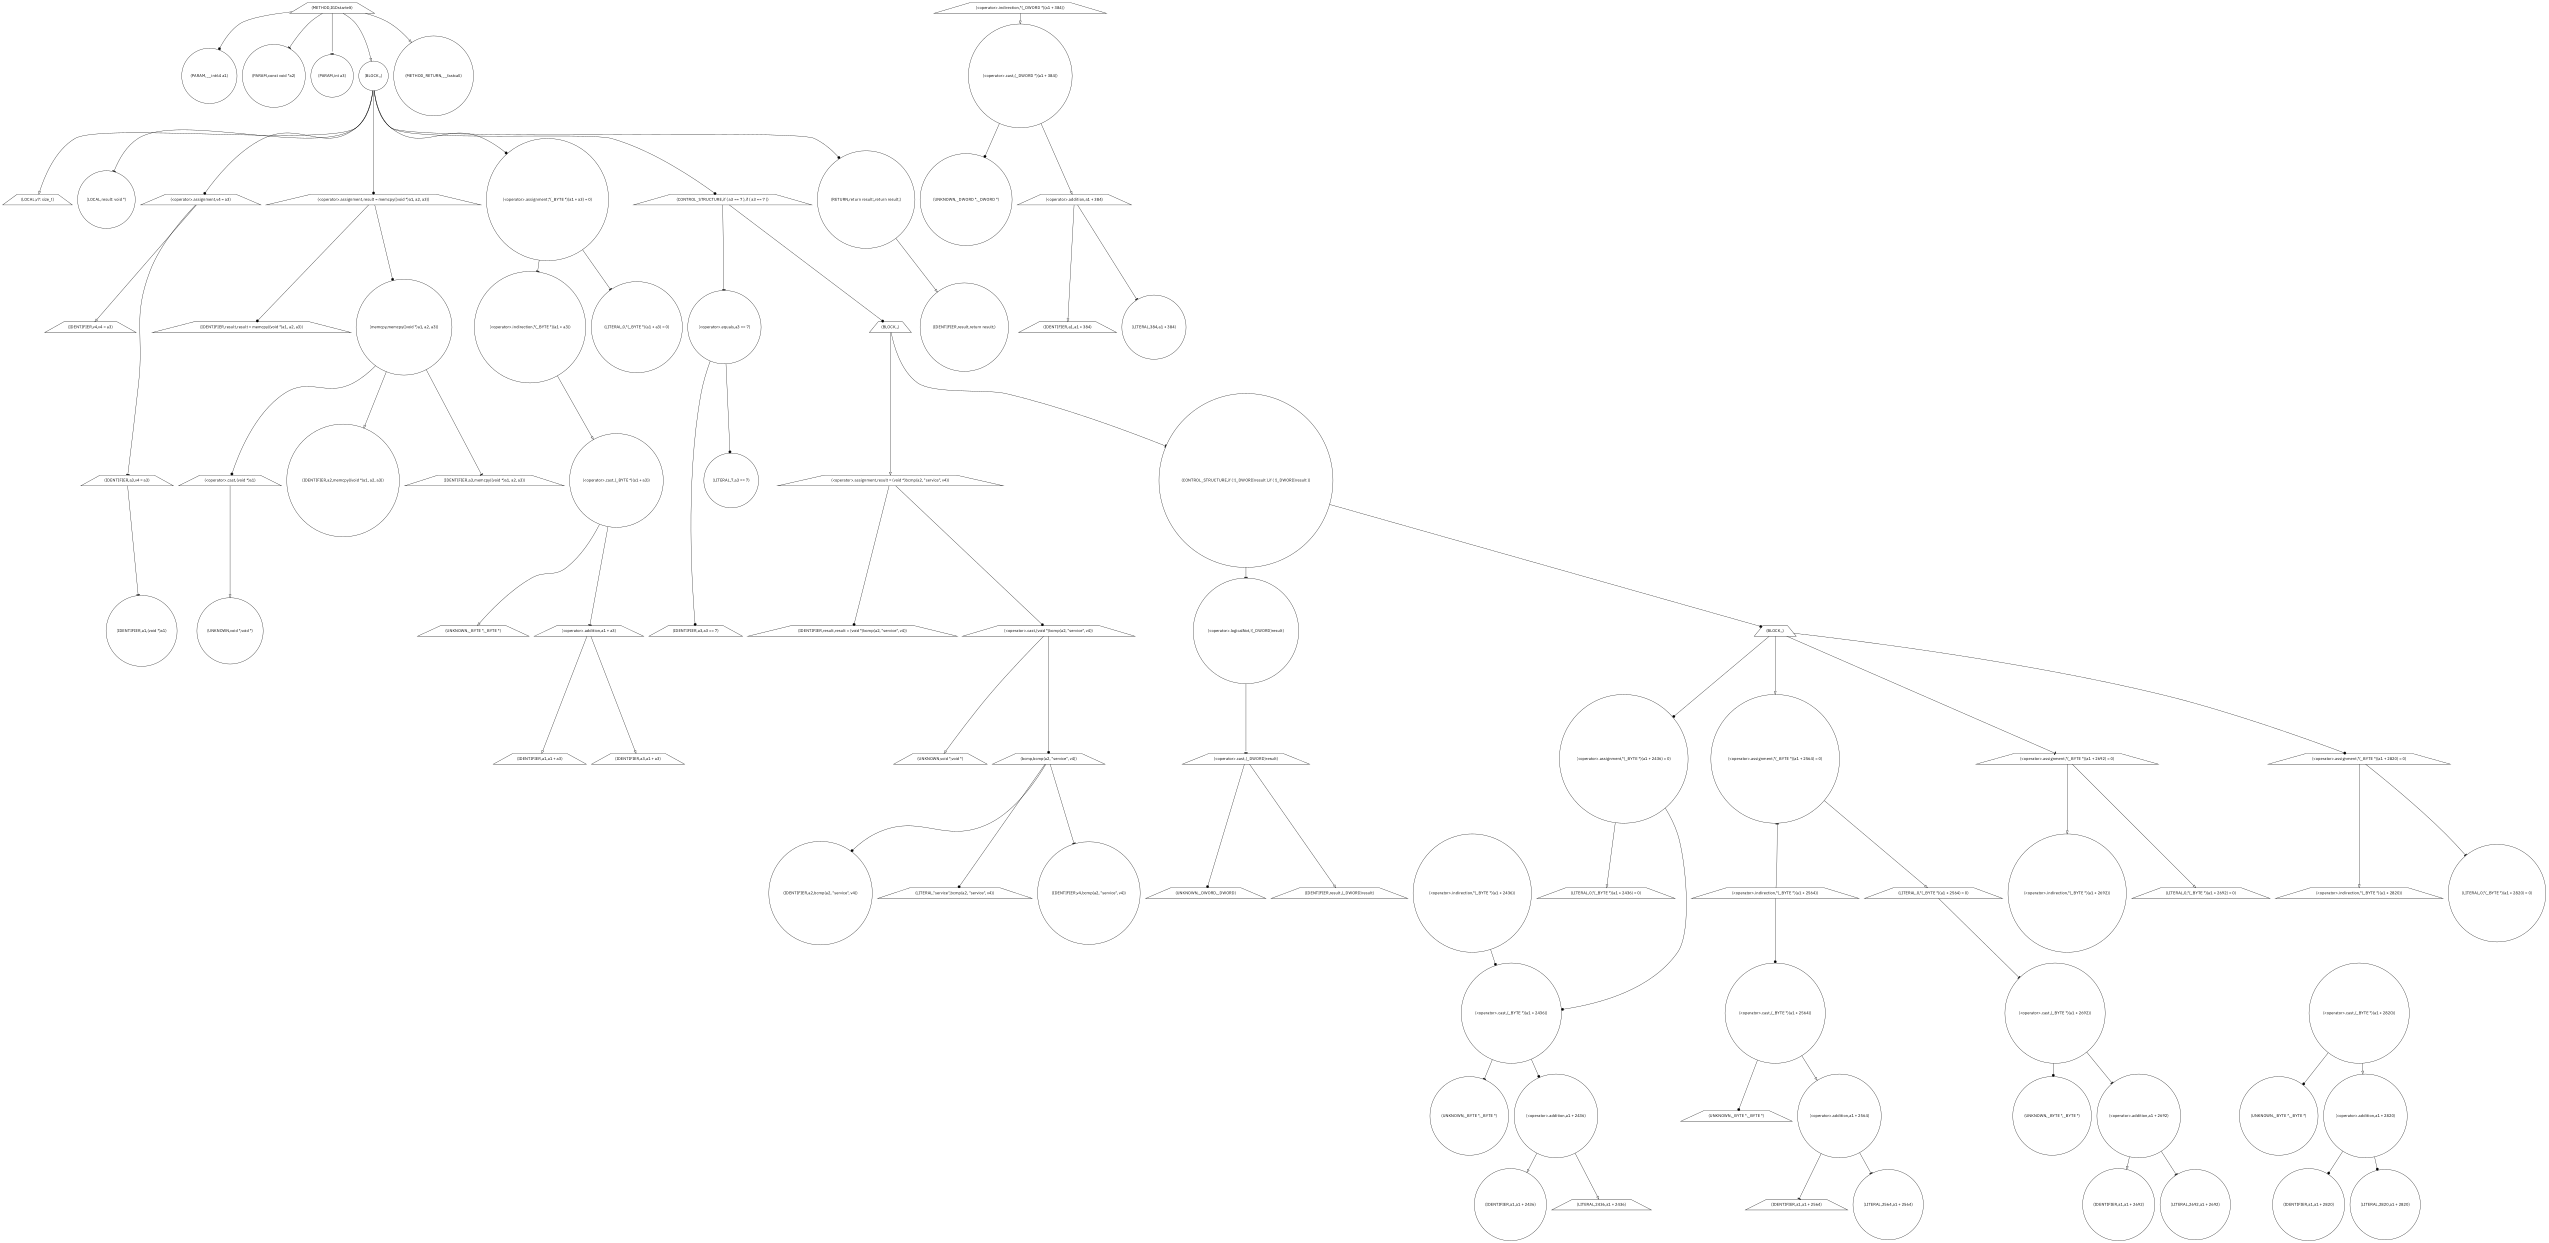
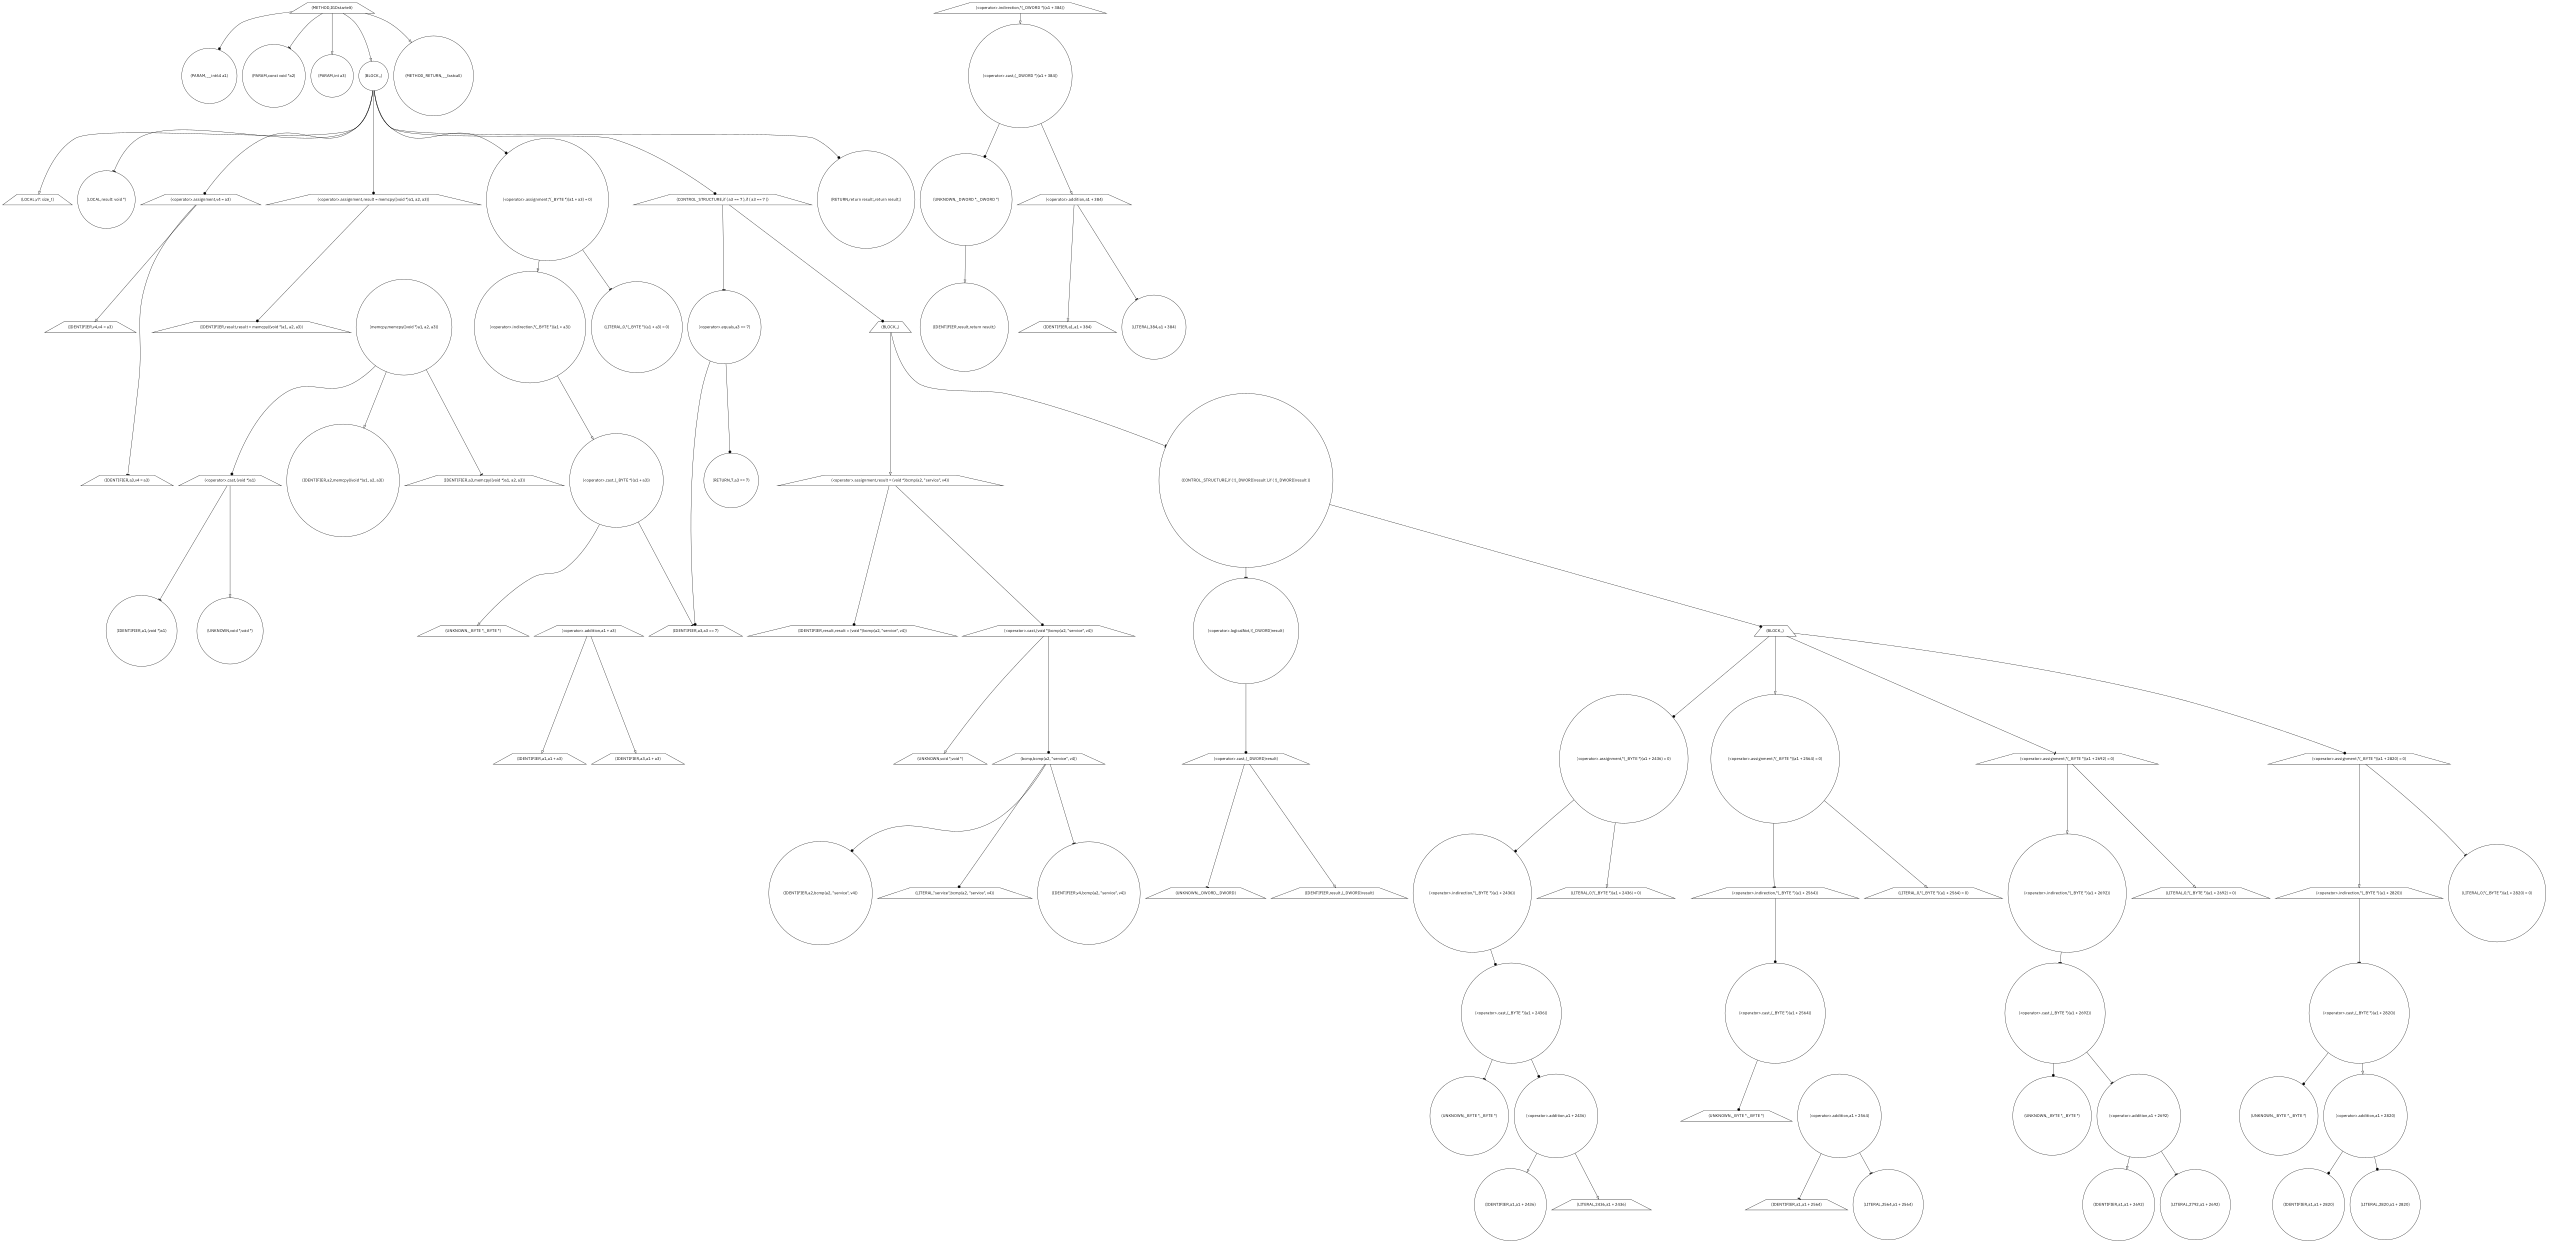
edge "(METHOD,IGDstartelt)" -> "(PARAM,int a3)": arrowhead tee -> onormal
edge "(<operator>.assignment,result = memcpy((void *)a1, a2, a3))" -> "(memcpy,memcpy((void *)a1, a2, a3))": removed
edge "(RETURN,return result;,return result;)" -> "(IDENTIFIER,result,return result;)": now "(UNKNOWN,_DWORD *,_DWORD *)" -> "(IDENTIFIER,result,return result;)"
edge "(<operator>.assignment,*(_BYTE *)(a1 + a3) = 0)" -> "(<operator>.indirection,*(_BYTE *)(a1 + a3))": arrowhead tee -> onormal
node "(LITERAL,7,a3 == 7)": label "(LITERAL,7,a3 == 7)" -> "(RETURN,7,a3 == 7)"
edge "(IDENTIFIER,a3,v4 = a3)" -> "(IDENTIFIER,a1,(void *)a1)": now "(<operator>.cast,(void *)a1)" -> "(IDENTIFIER,a1,(void *)a1)"
edge "(<operator>.cast,(_BYTE *)(a1 + a3))" -> "(<operator>.addition,a1 + a3)": now "(<operator>.cast,(_BYTE *)(a1 + a3))" -> "(IDENTIFIER,a3,a3 == 7)"
edge "(<operator>.logicalNot,!(_DWORD)result)" -> "(<operator>.cast,(_DWORD)result)": arrowhead tee -> dot
edge "(<operator>.cast,(_DWORD)result)" -> "(UNKNOWN,_DWORD,_DWORD)": arrowhead dot -> tee
edge "(<operator>.indirection,*(_BYTE *)(a1 + 2564))" -> "(<operator>.assignment,*(_BYTE *)(a1 + 2564) = 0)": reversed
edge "(<operator>.indirection,*(_BYTE *)(a1 + 2820))" -> "(<operator>.cast,(_BYTE *)(a1 + 2820))": added
edge "(LITERAL,0,*(_BYTE *)(a1 + 2564) = 0)" -> "(<operator>.cast,(_BYTE *)(a1 + 2692))": now "(<operator>.indirection,*(_BYTE *)(a1 + 2692))" -> "(<operator>.cast,(_BYTE *)(a1 + 2692))"
edge "(<operator>.assignment,*(_BYTE *)(a1 + 2436) = 0)" -> "(<operator>.cast,(_BYTE *)(a1 + 2436))": now "(<operator>.assignment,*(_BYTE *)(a1 + 2436) = 0)" -> "(<operator>.indirection,*(_BYTE *)(a1 + 2436))"
edge "(<operator>.cast,(_BYTE *)(a1 + 2564))" -> "(<operator>.addition,a1 + 2564)": removed
node "(LITERAL,2692,a1 + 2692)": label "(LITERAL,2692,a1 + 2692)" -> "(LITERAL,2792,a1 + 2692)"
